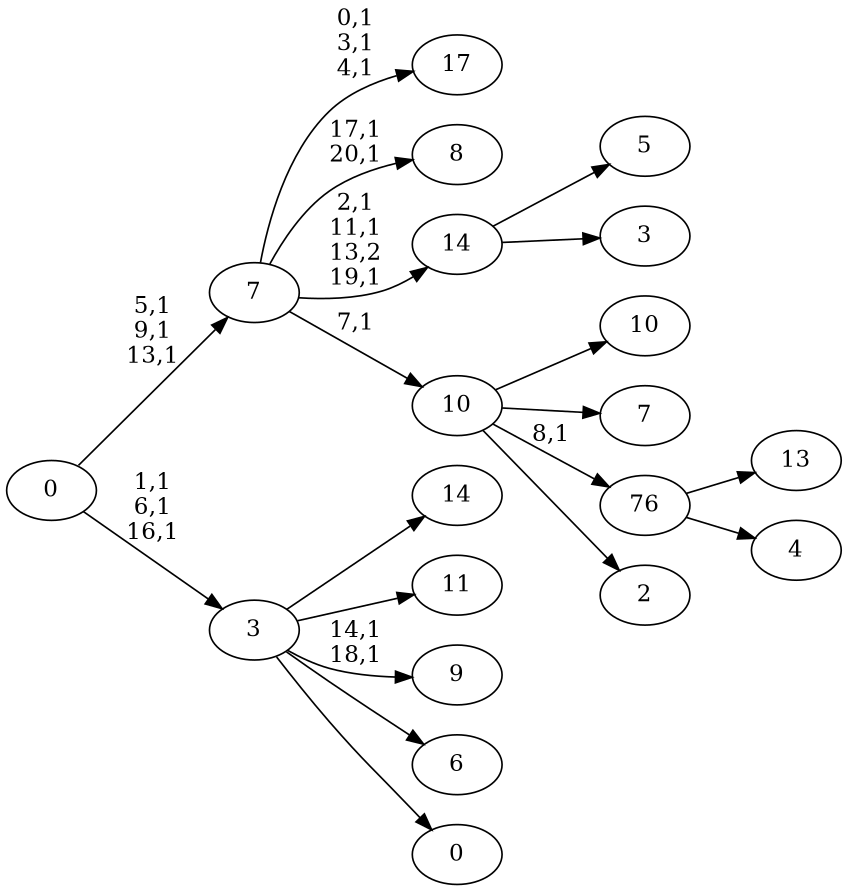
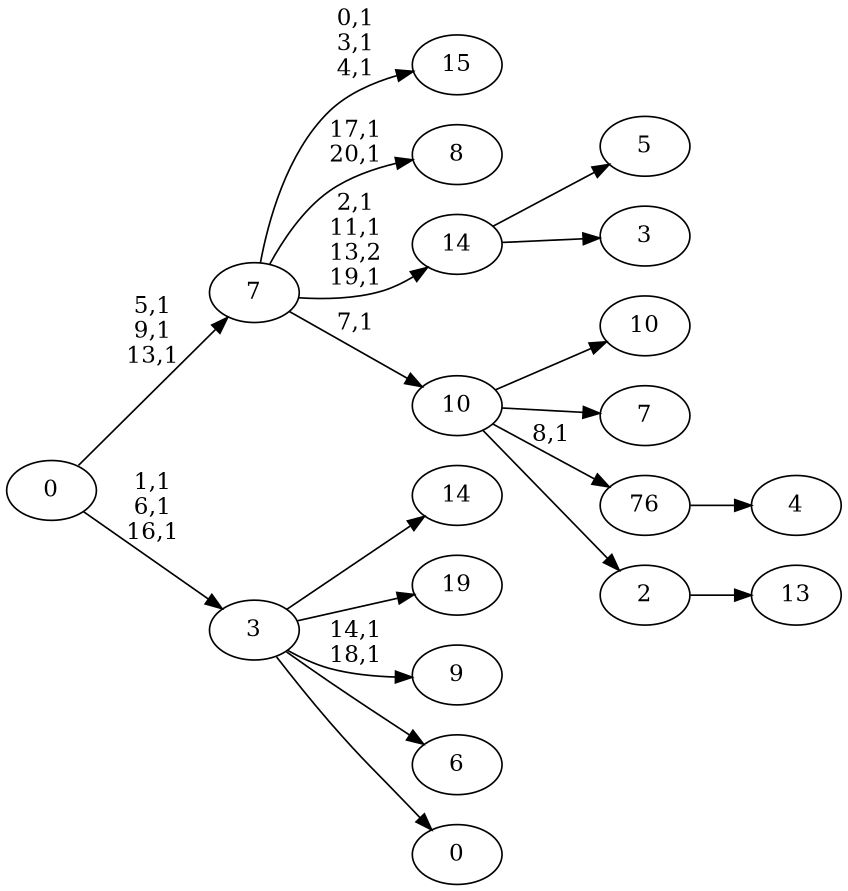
node "17": label "17" -> "15"
edge "76" -> "13": now "2" -> "13"
node "11": label "11" -> "19"
